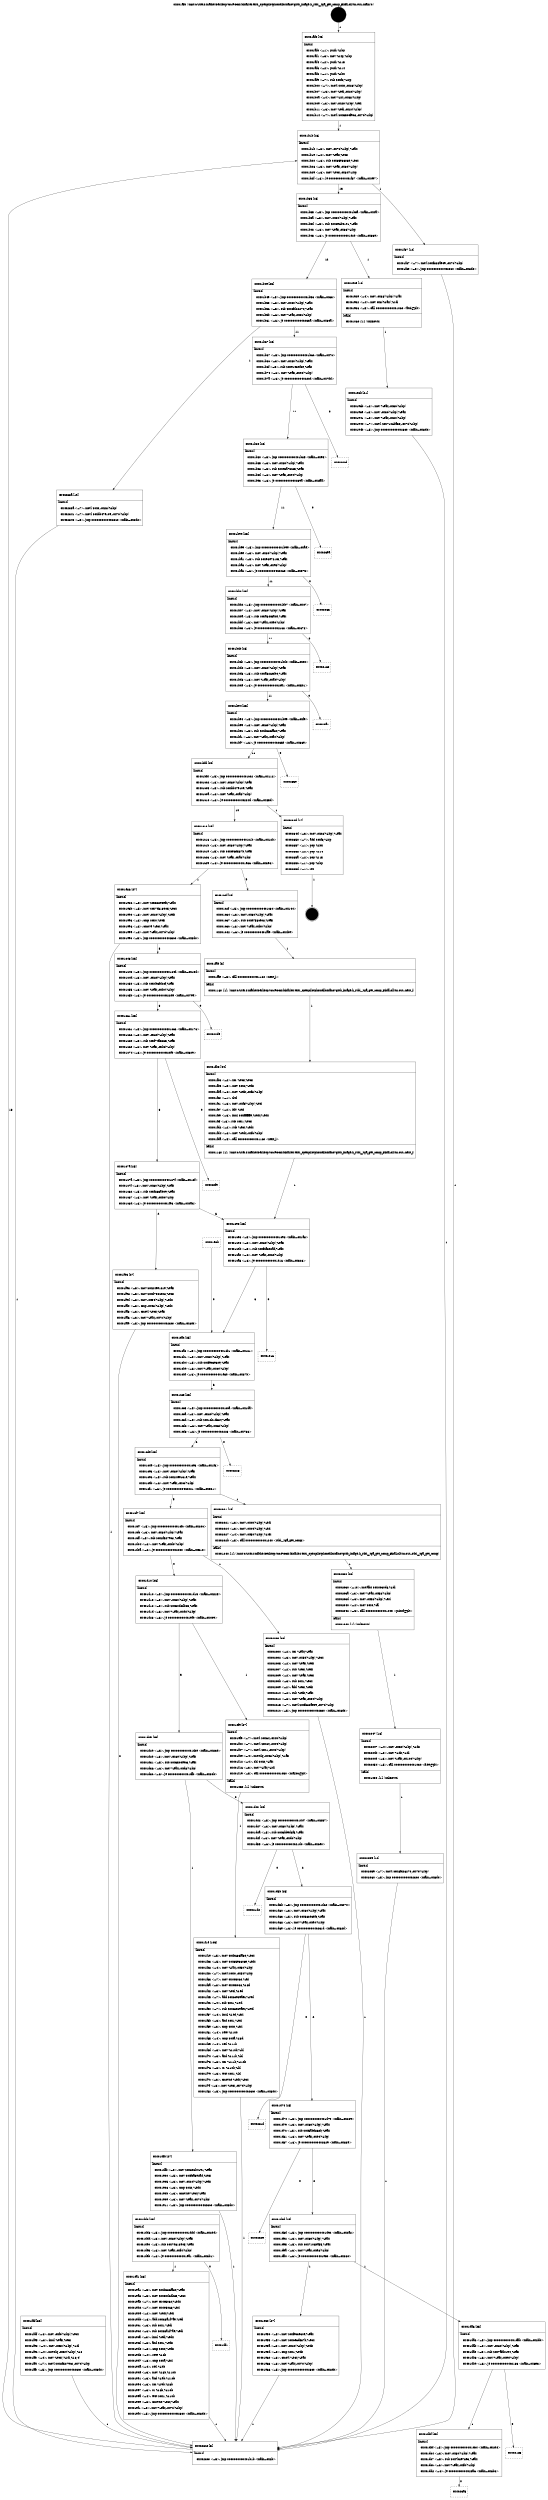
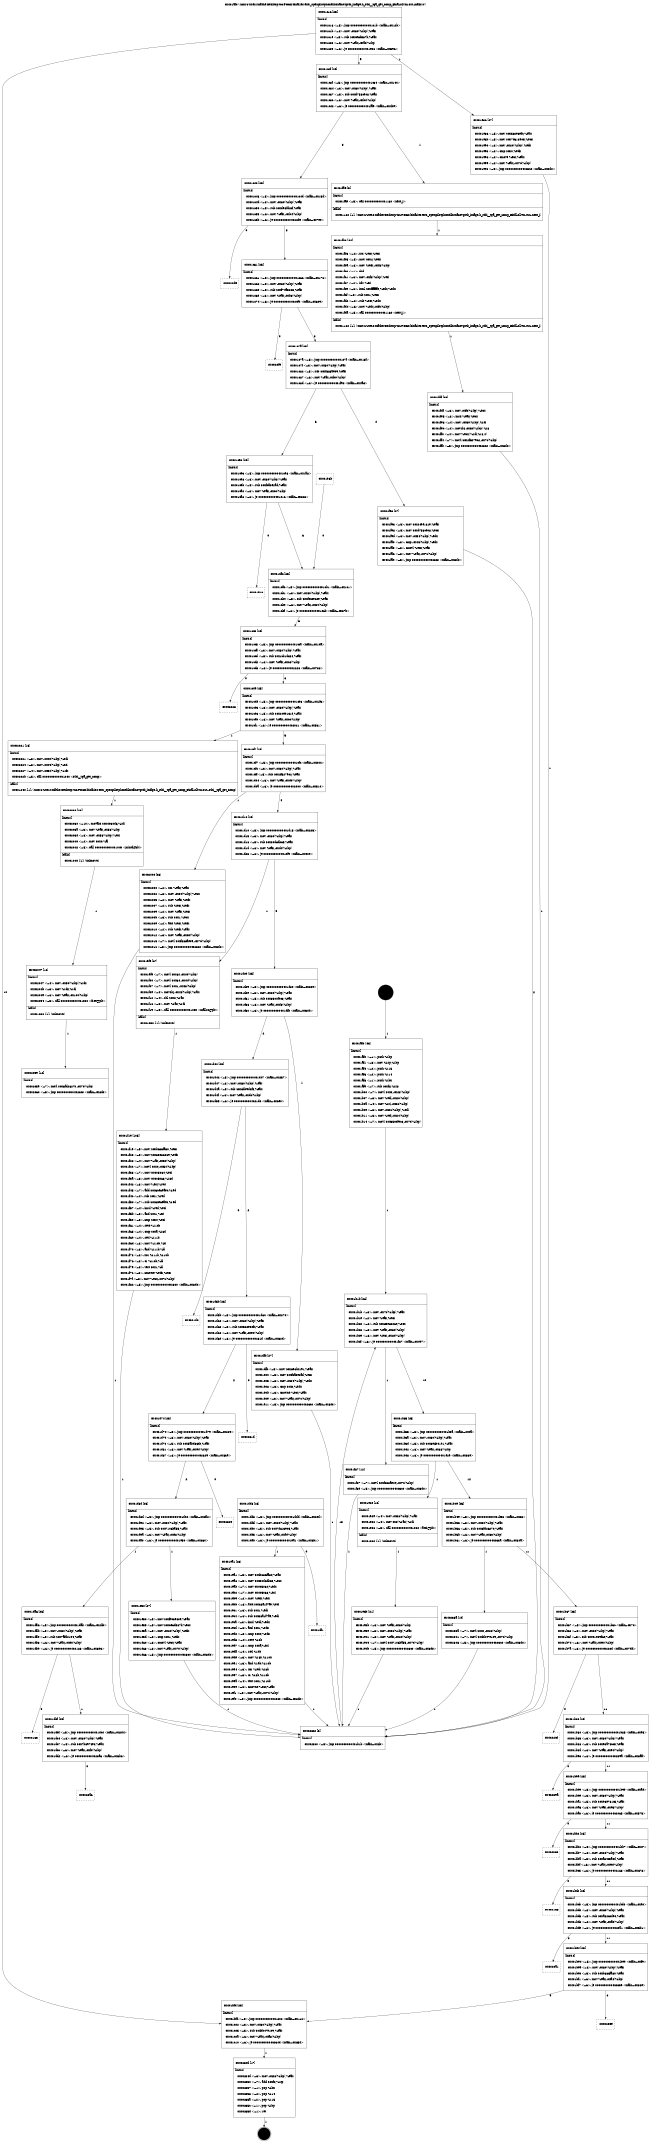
edge "0x401be4 [25]" -> "0x401bfd [25]": label " 11" -> " 9"
edge "0x401bfd [25]" -> "0x401c16 [25]": reversed
edge "0x401e86 [27]" -> "0x401c48 [25]": now "0x401c2f [25]" -> "0x401c48 [25]"
edge "0x401fb3 [44]" -> "0x401c93 [25]": now "0x401fb3 [44]" -> "0x401fdf [33]"
edge "0x402059 [12]" -> "0x4023c0 [5]": removed, label "1"
